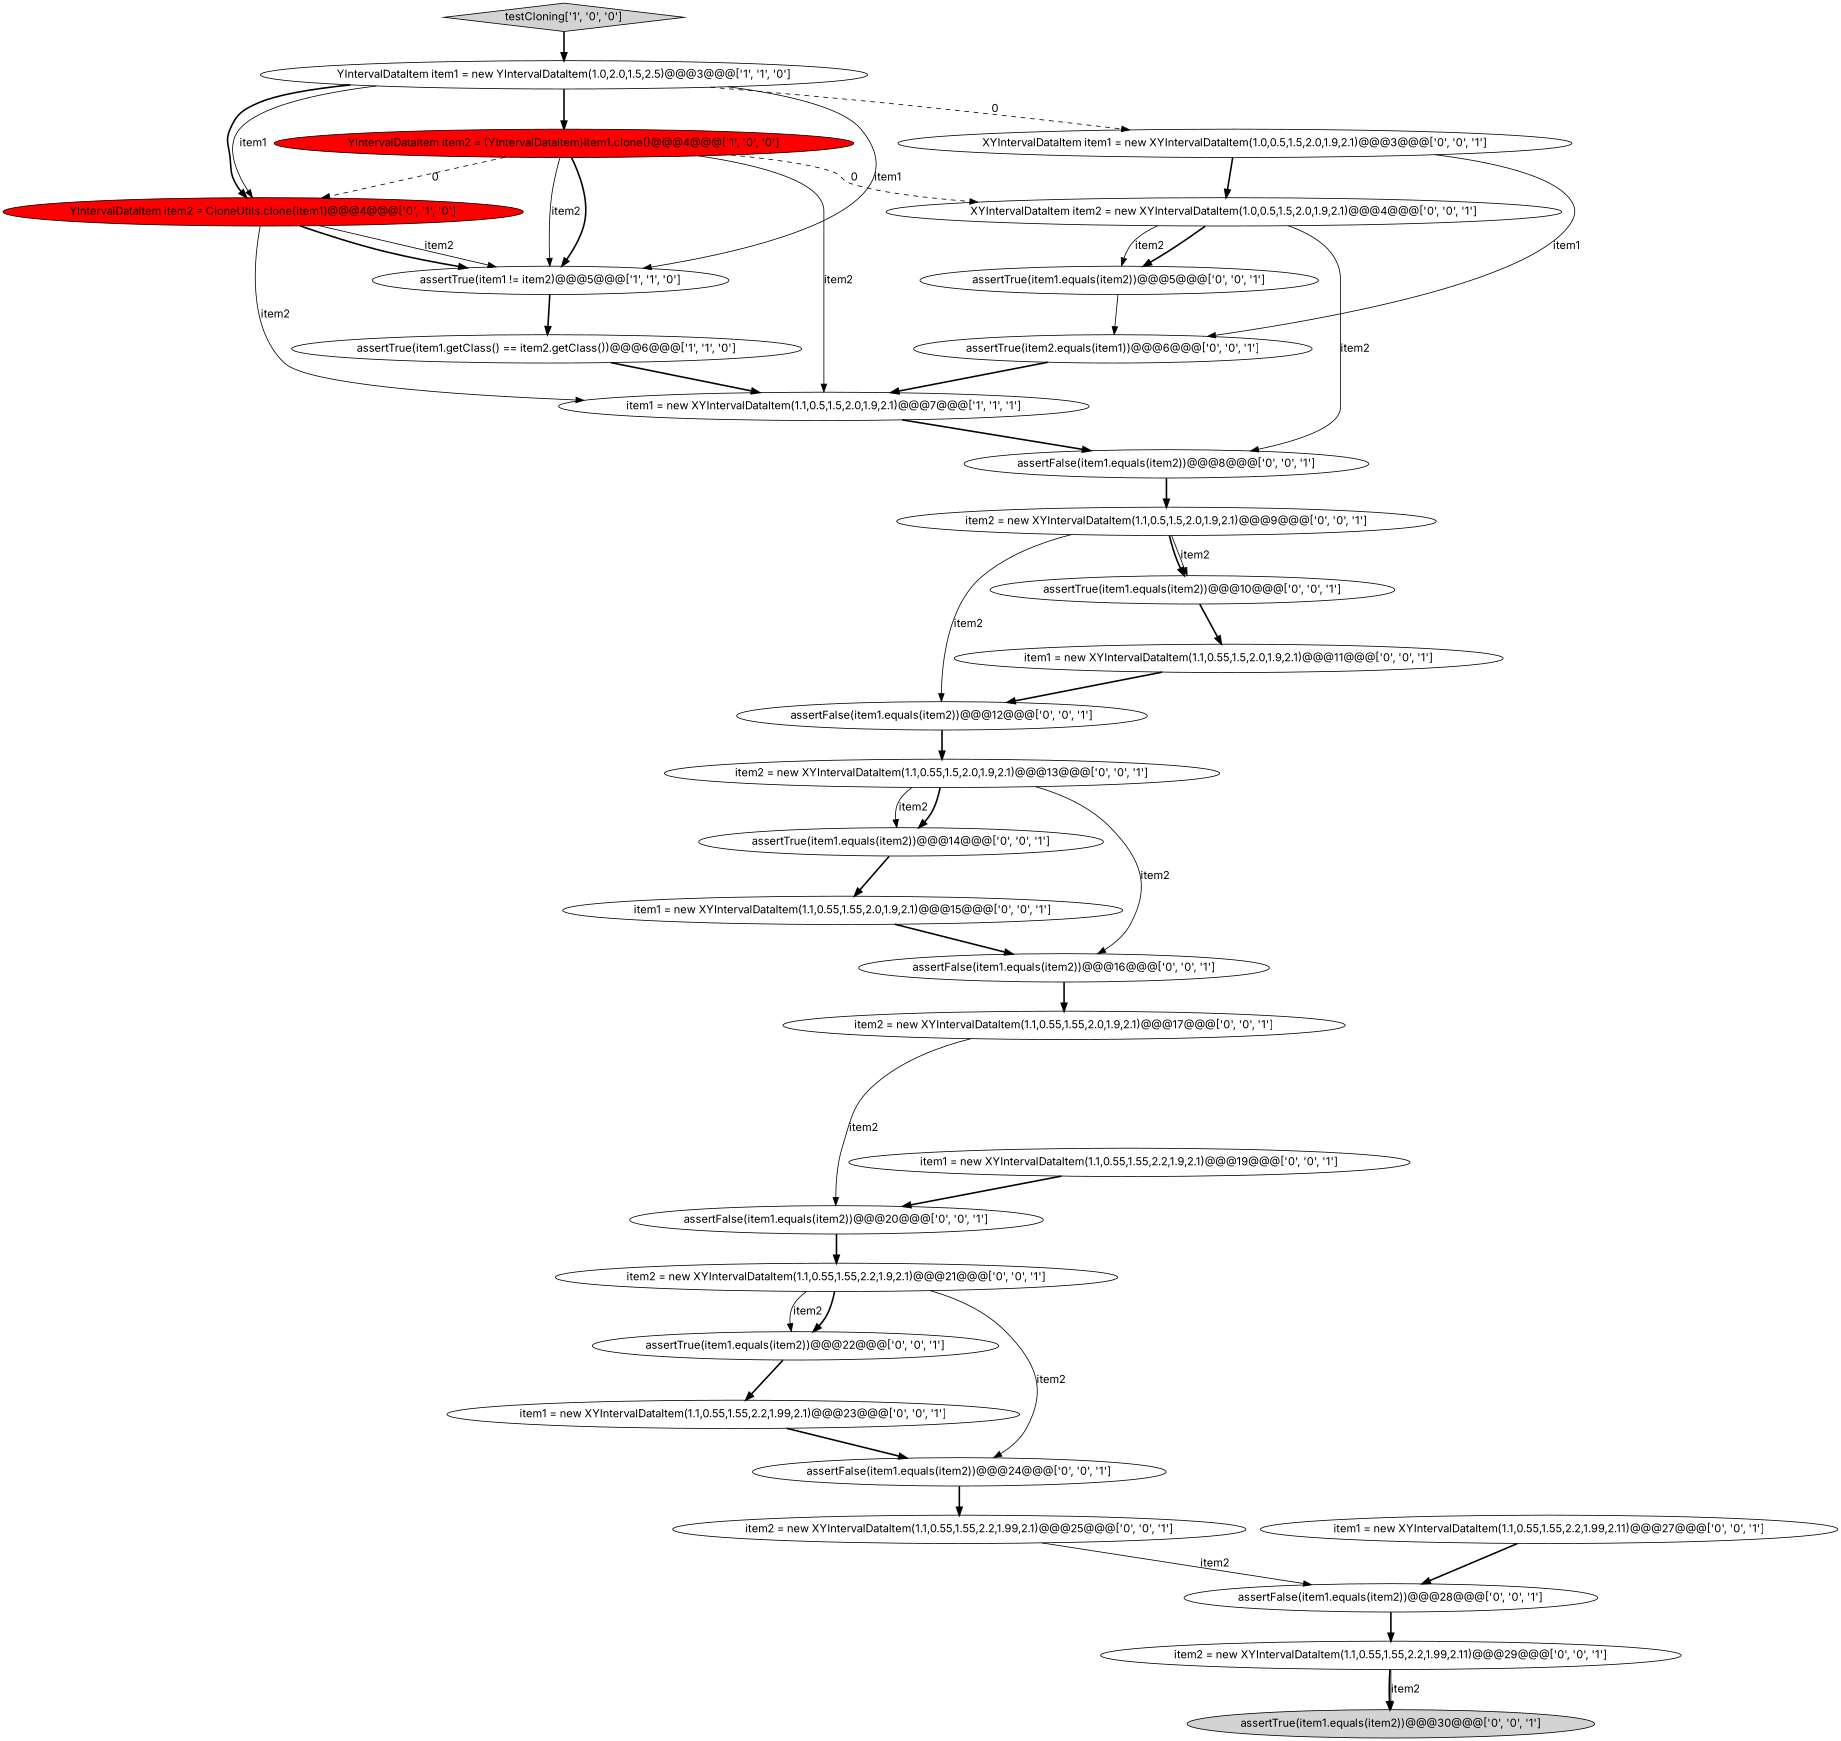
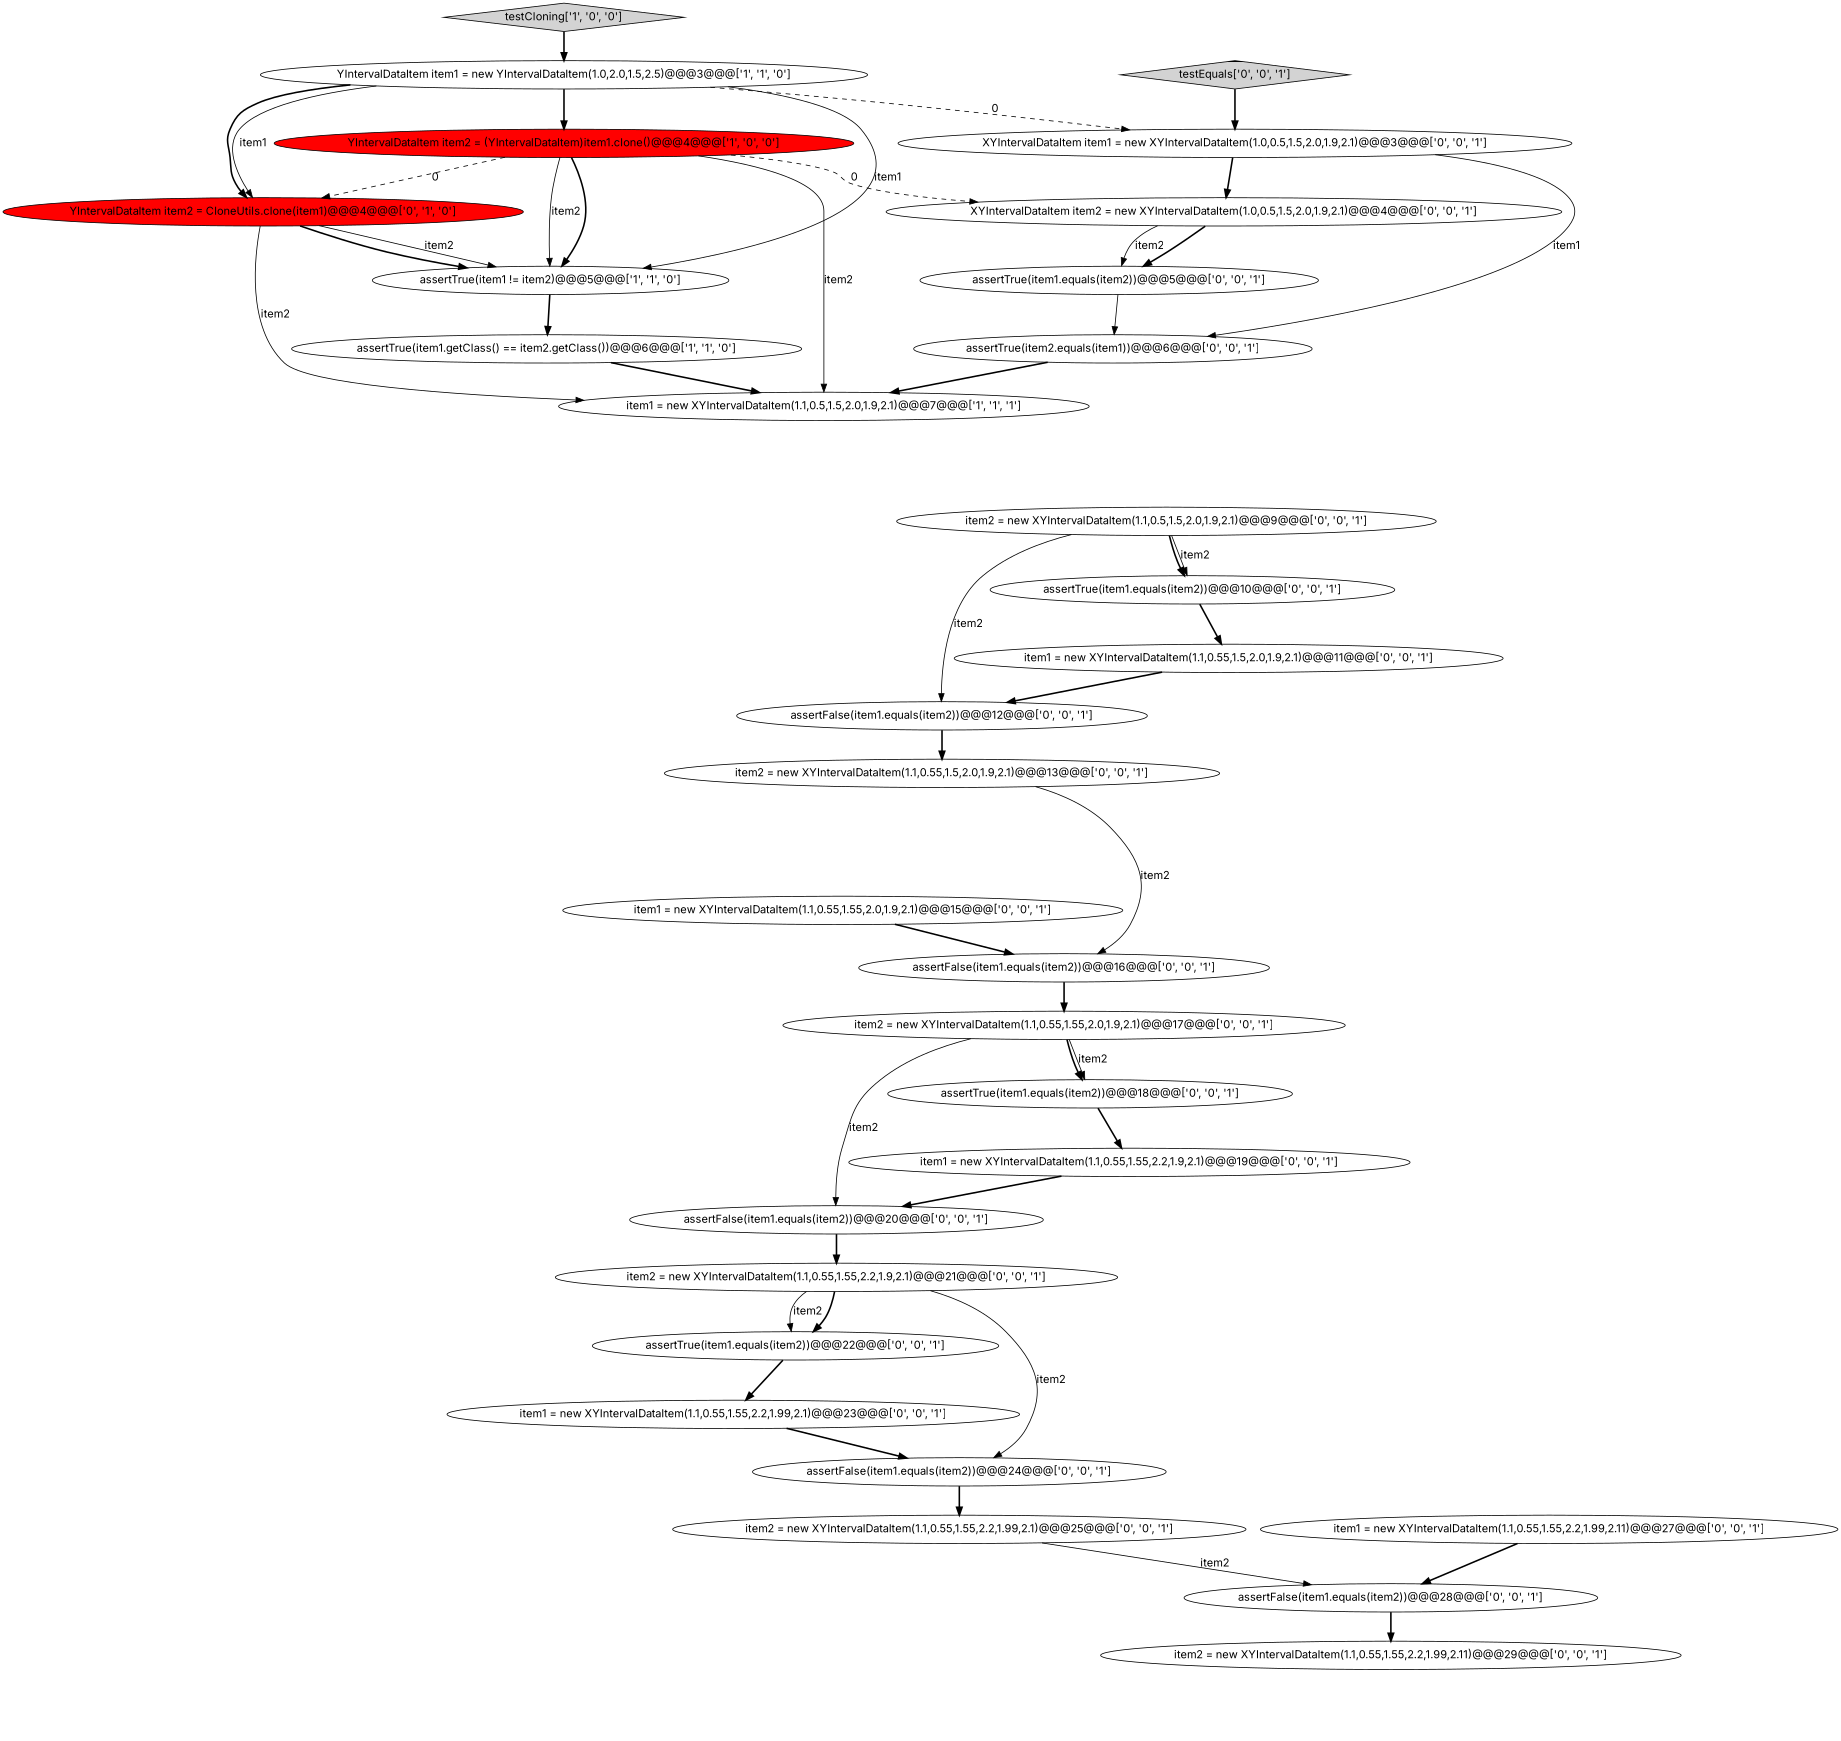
node "testEquals['0', '0', '1']": added
node "assertFalse(item1.equals(item2))@@@8@@@['0', '0', '1']": removed
node "assertTrue(item1.equals(item2))@@@14@@@['0', '0', '1']": removed
node "assertTrue(item1.equals(item2))@@@18@@@['0', '0', '1']": added
node "assertTrue(item1.equals(item2))@@@30@@@['0', '0', '1']": removed
